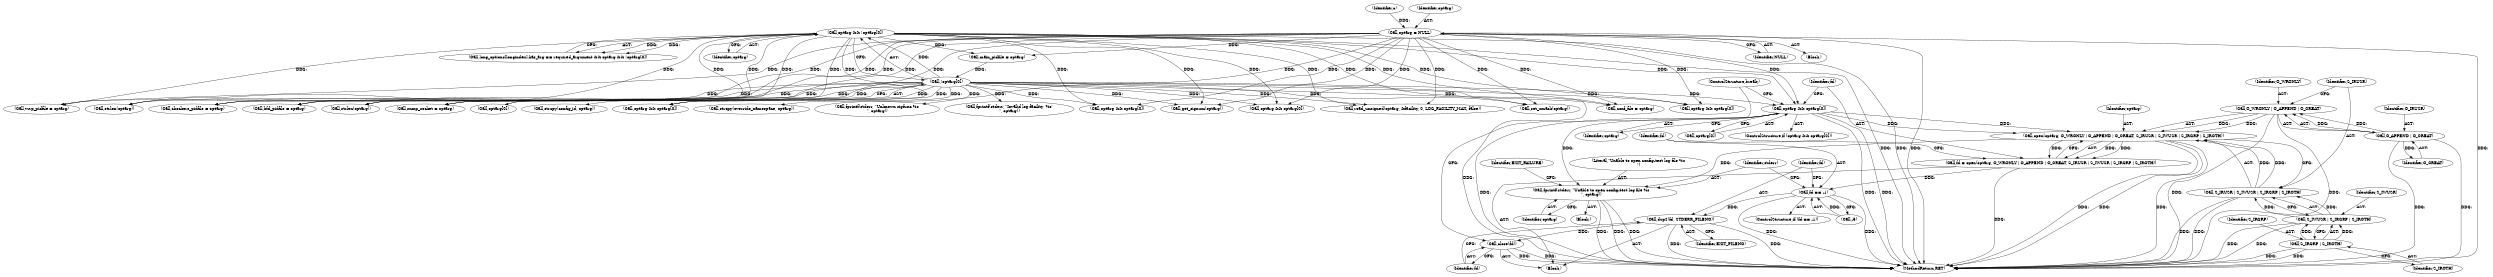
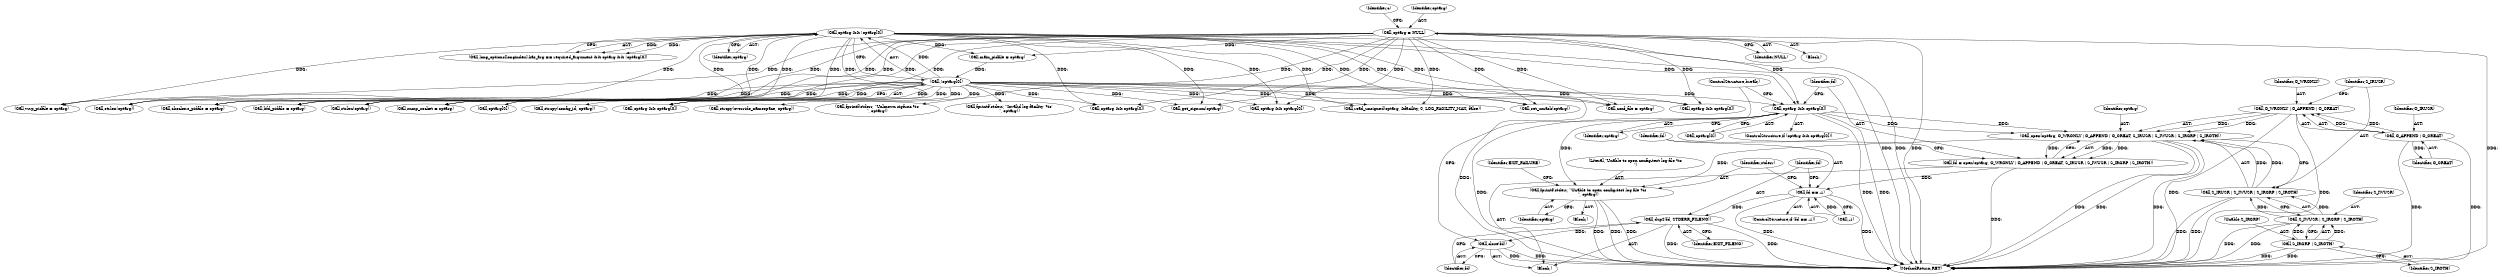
edge "(Identifier,c)" -> "(Call,optarg = NULL)": label "DDG: " -> "CFG: "
node "(Call,-5)": label "(Call,-5)" -> "(Call,-1)"
node "(Identifier,S_IRGRP)": label "(Identifier,S_IRGRP)" -> "(Unable,S_IRGRP)"
